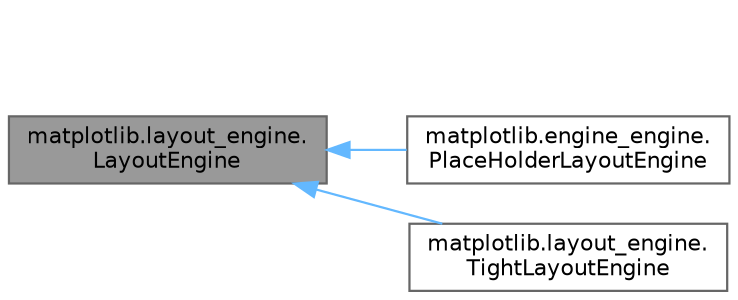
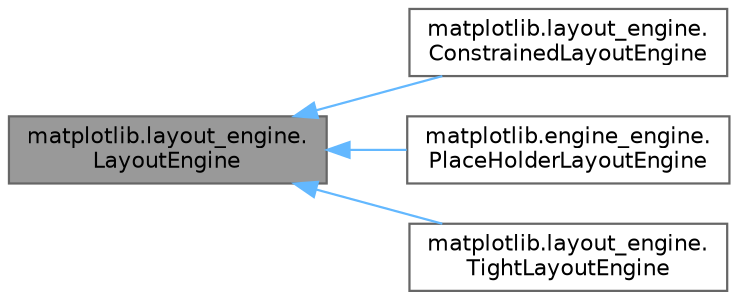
node "matplotlib.layout_engine. ConstrainedLayoutEngine": added
